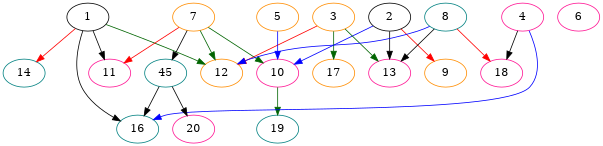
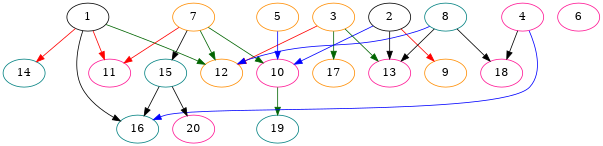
edge "1" -> "11": color black -> red
edge "8" -> "18": color red -> black
node "45": label "45" -> "15"
